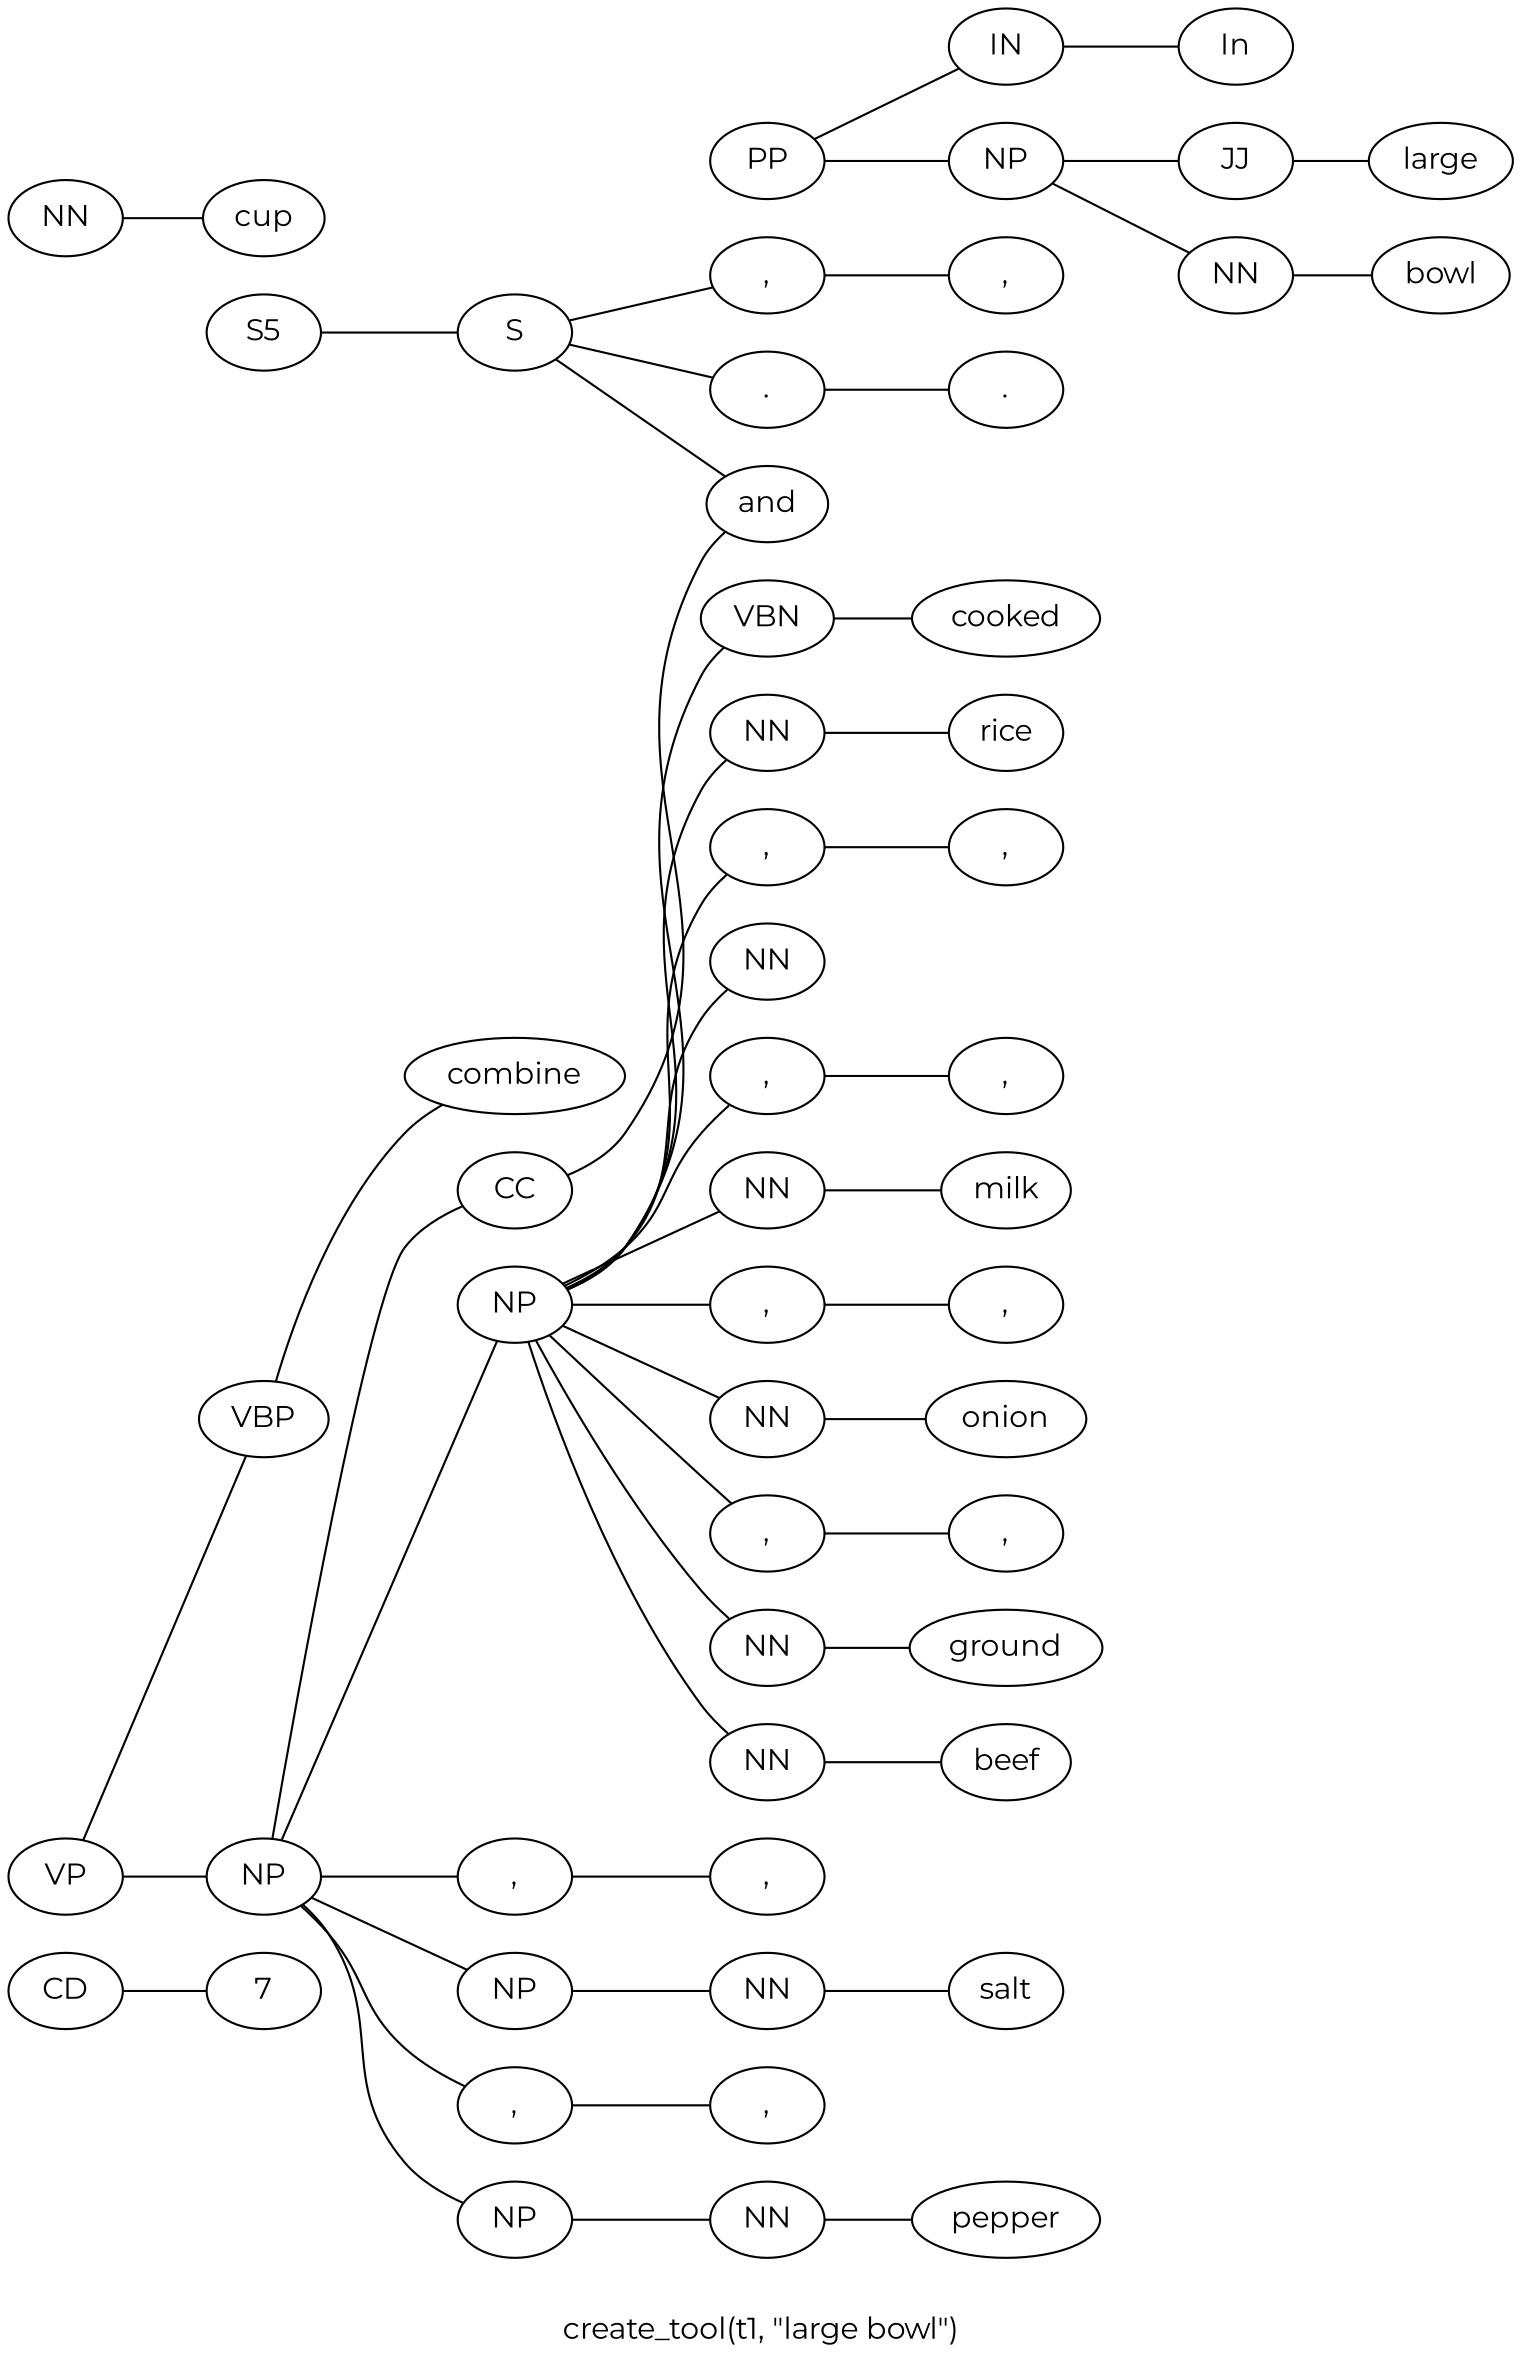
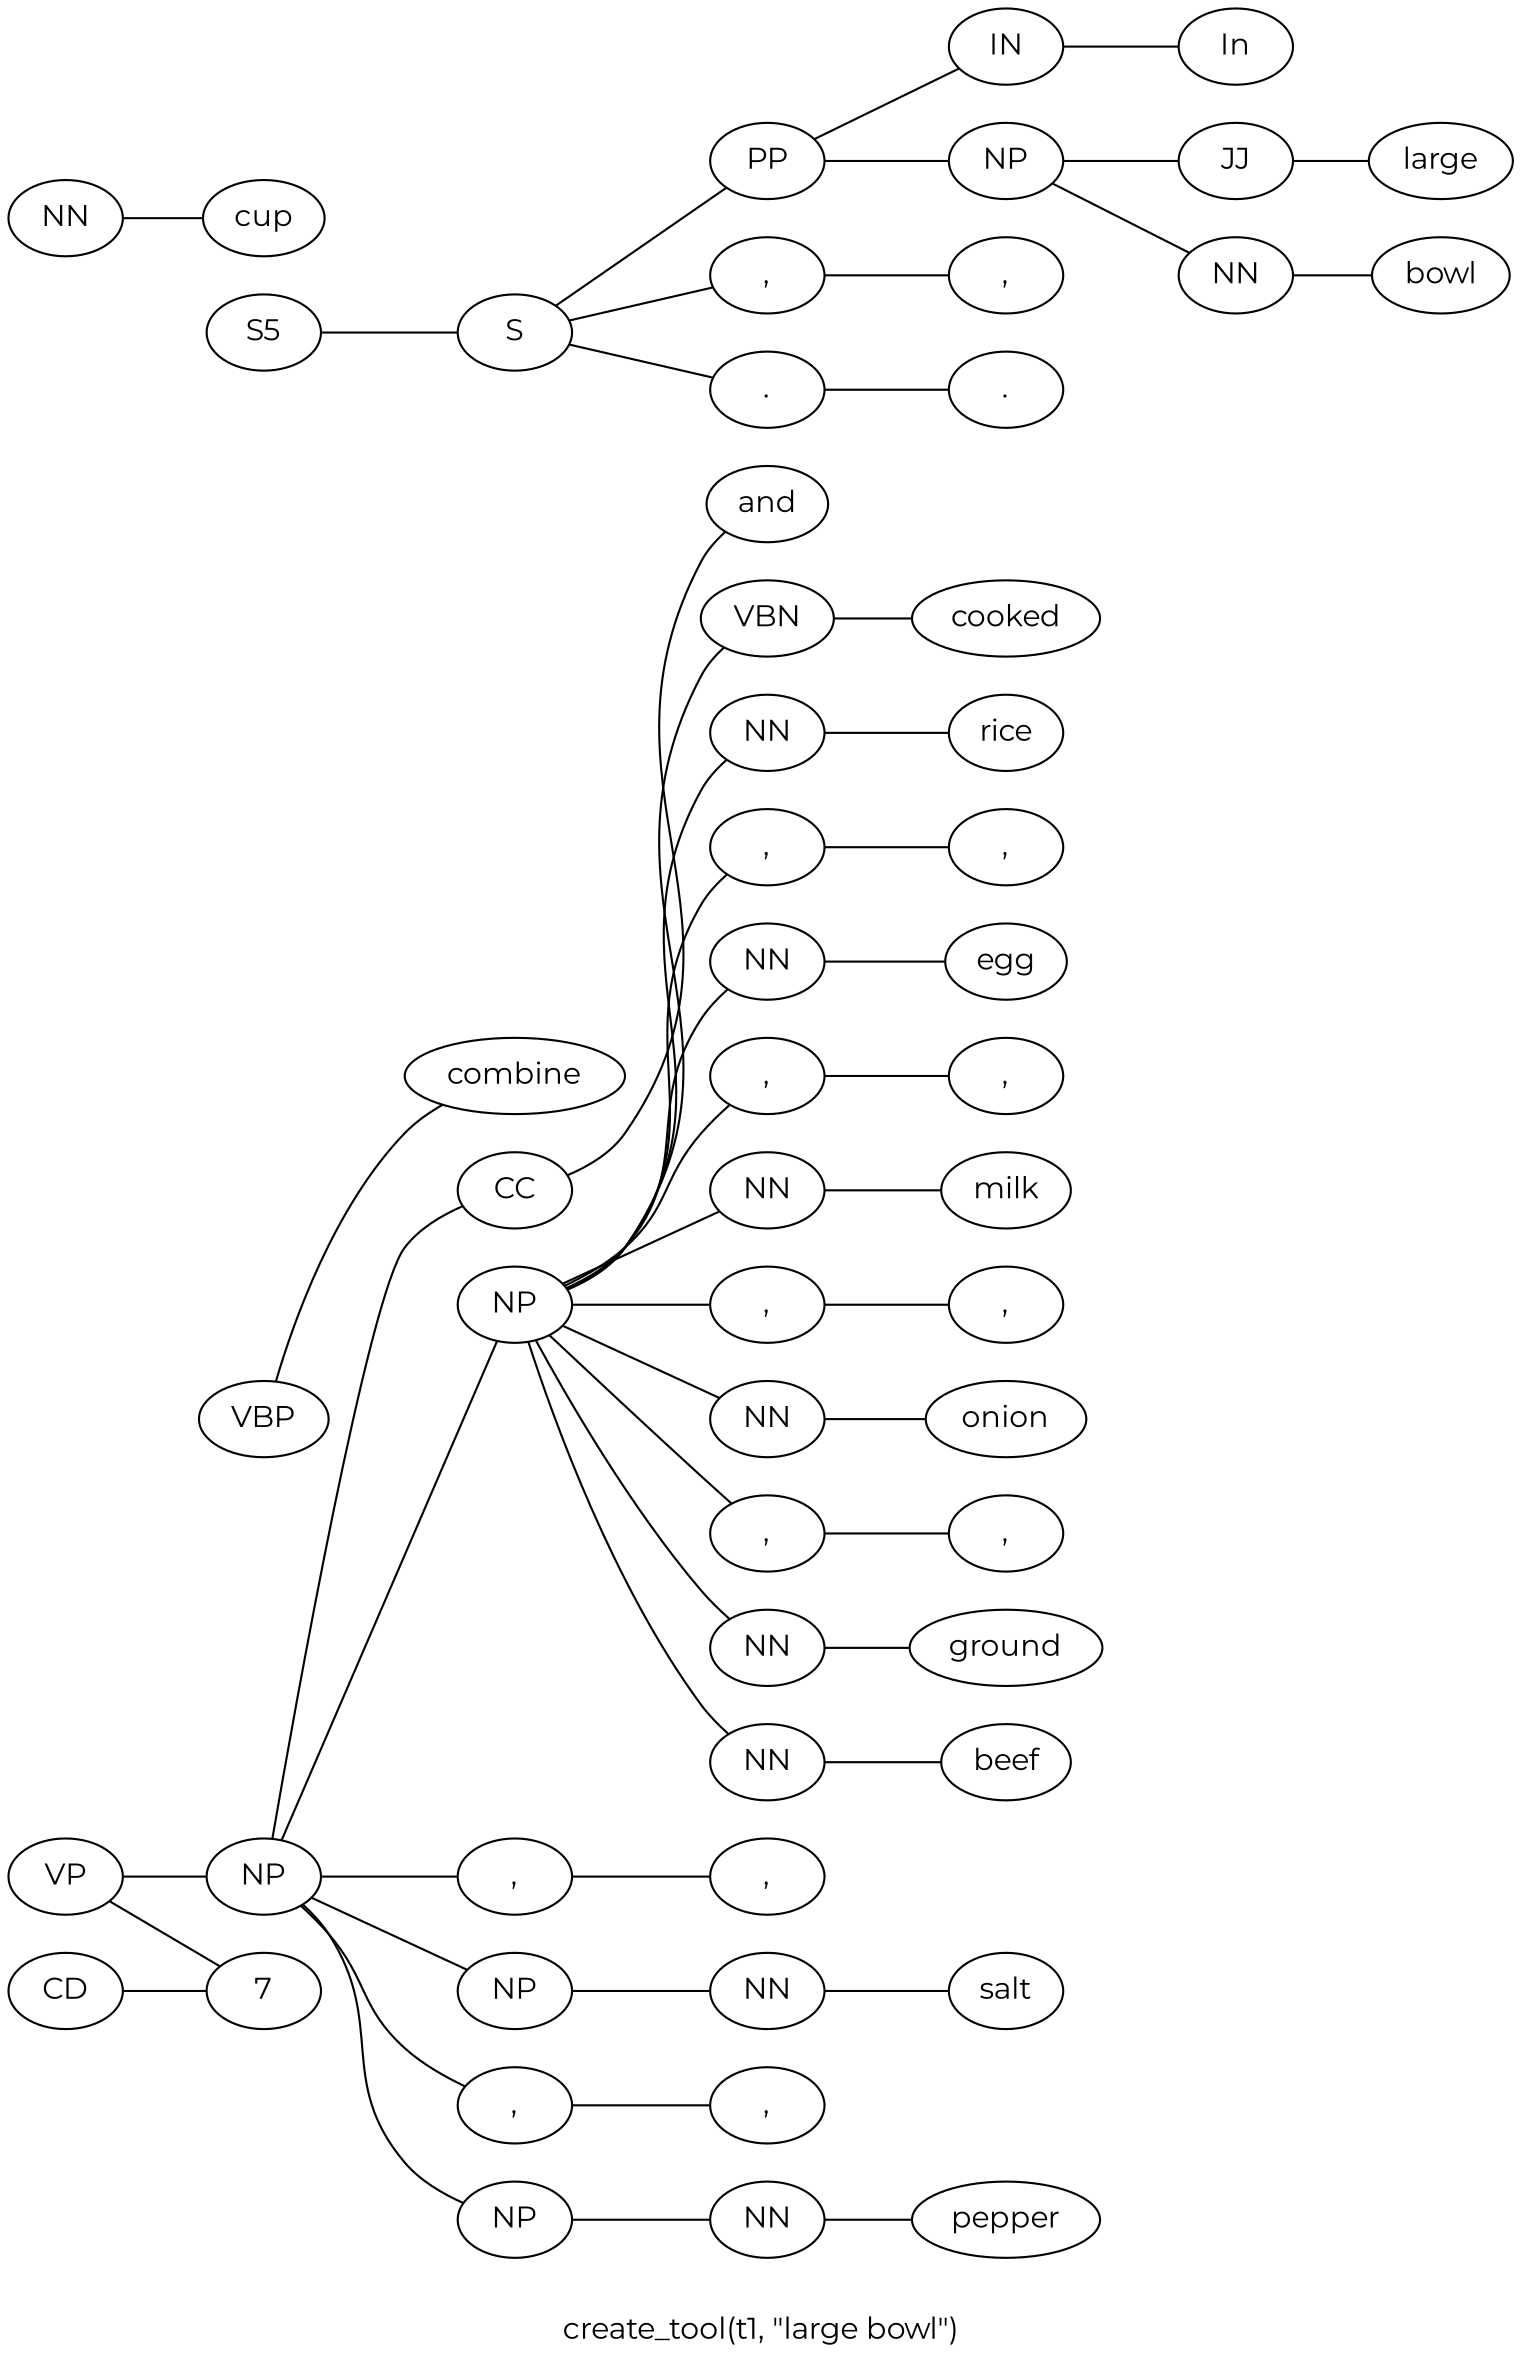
edge "S" -- "and": now "S" -- "PP"
node "egg": added
edge "VBP" -- "VP": now "7" -- "VP"
